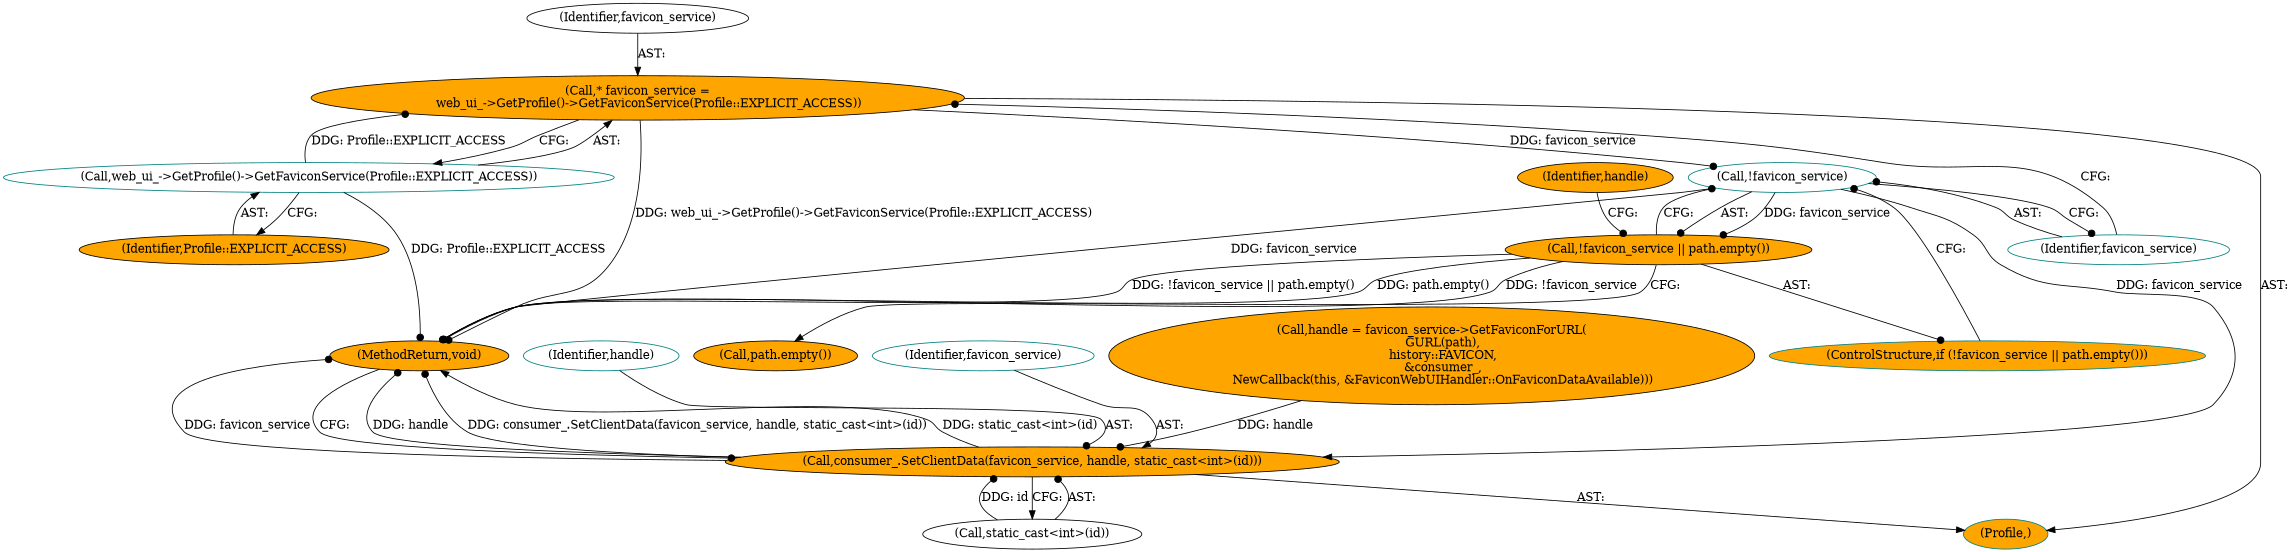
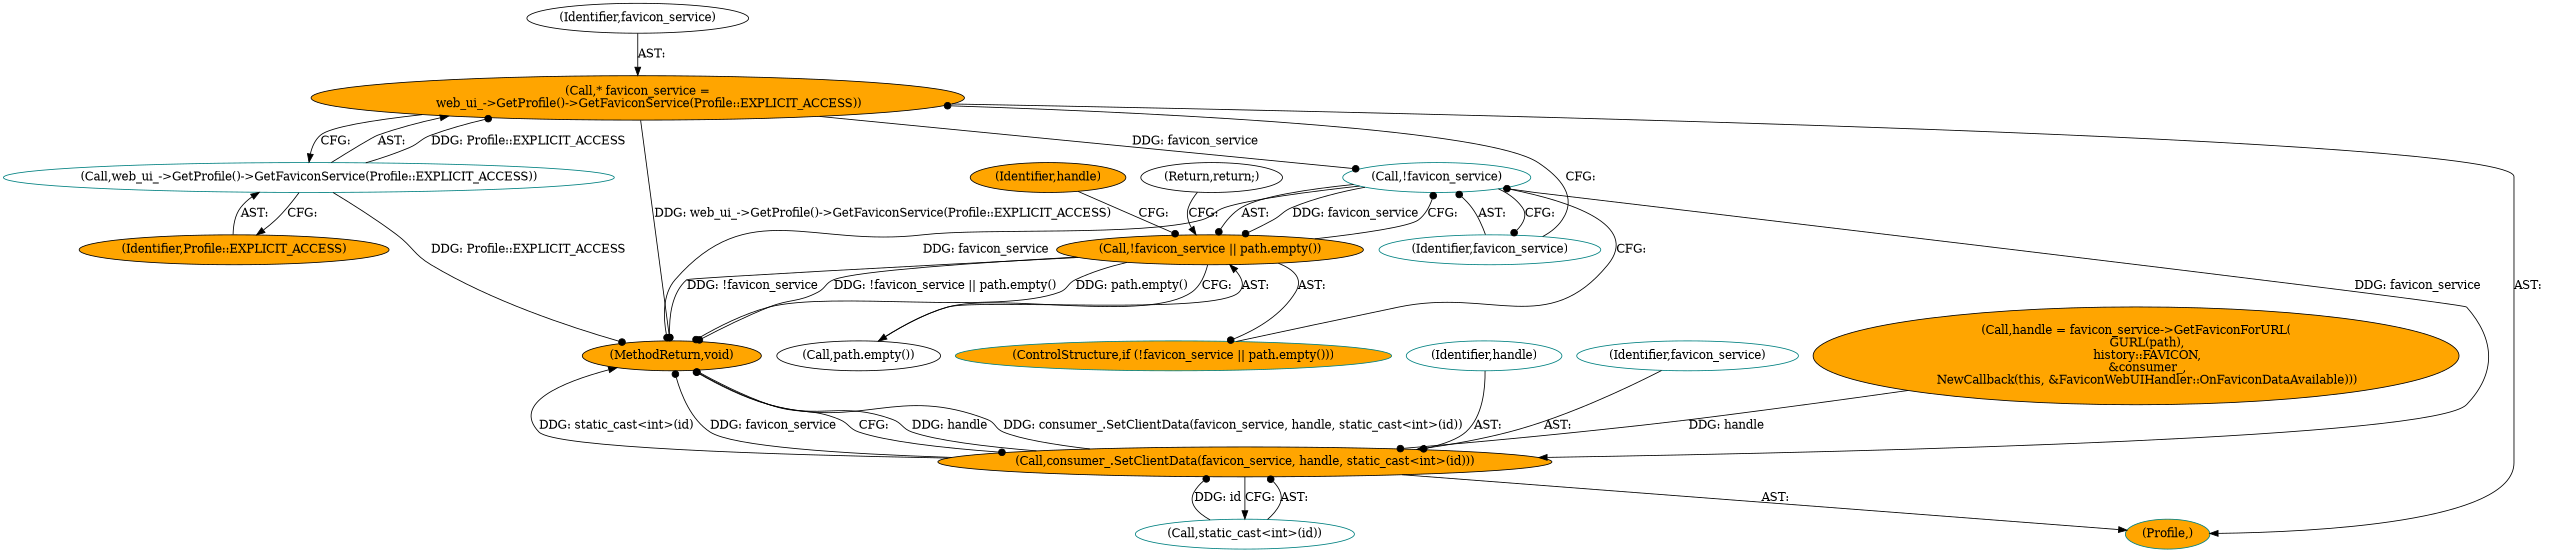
node "(Return,return;)": added
edge "(Call,path.empty())" -> "(Call,!favicon_service || path.empty())": added, label "AST:"
node "(Call,path.empty())": fillcolor orange -> white
node "(Call,static_cast<int>(id))": color black -> teal
